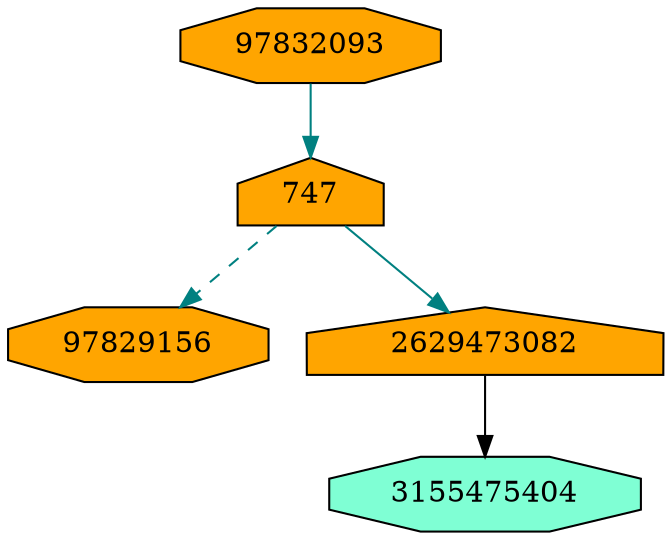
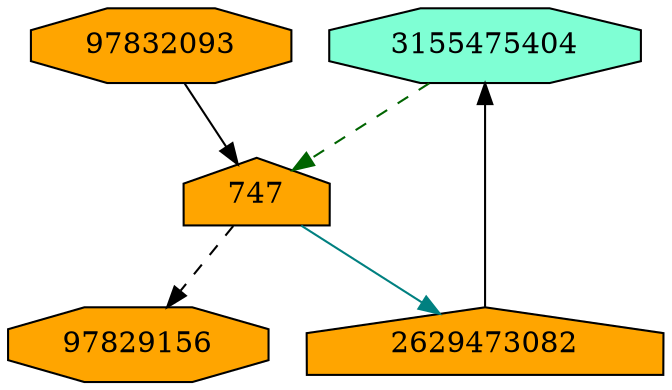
edge "97832093" -> "747": color teal -> black
edge "3155475404" -> "747": added
edge "747" -> "97829156": color teal -> black
